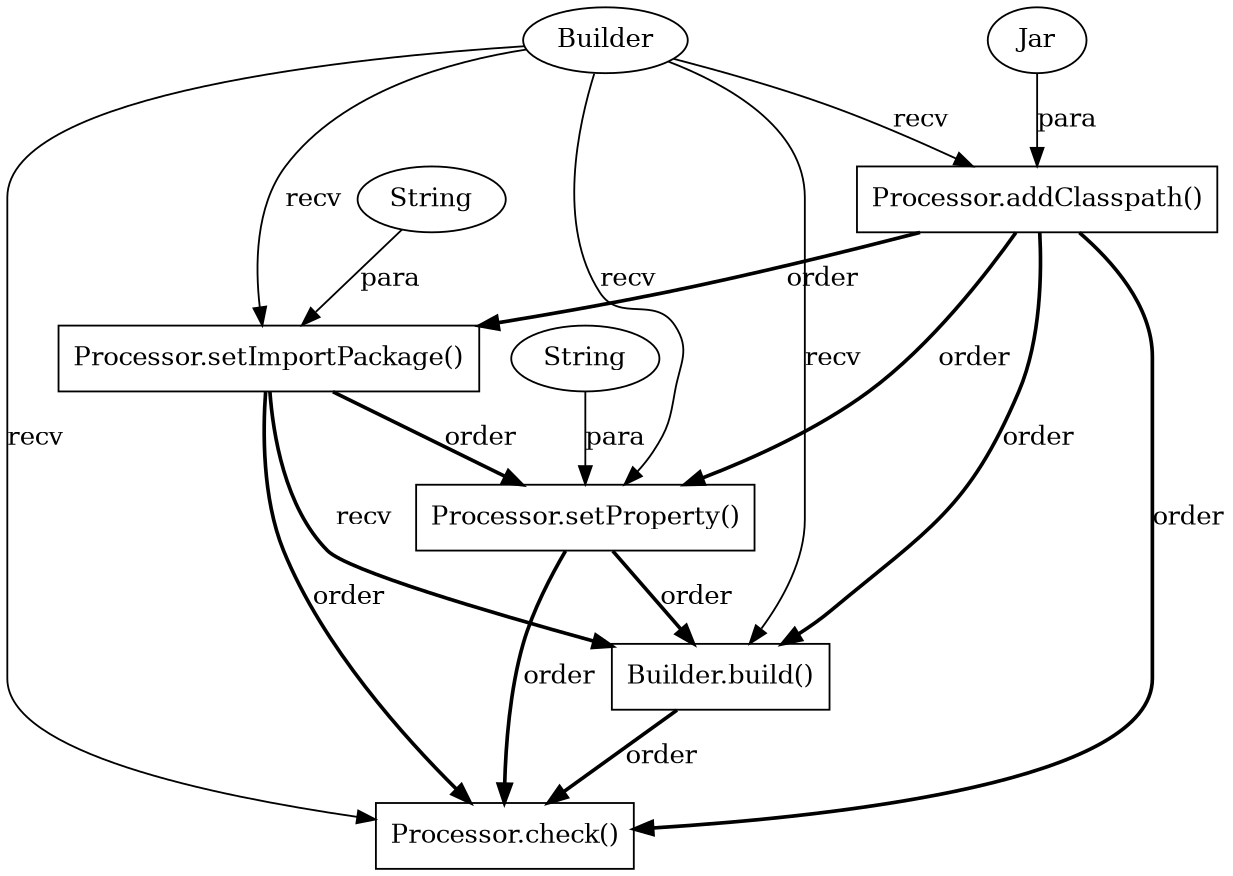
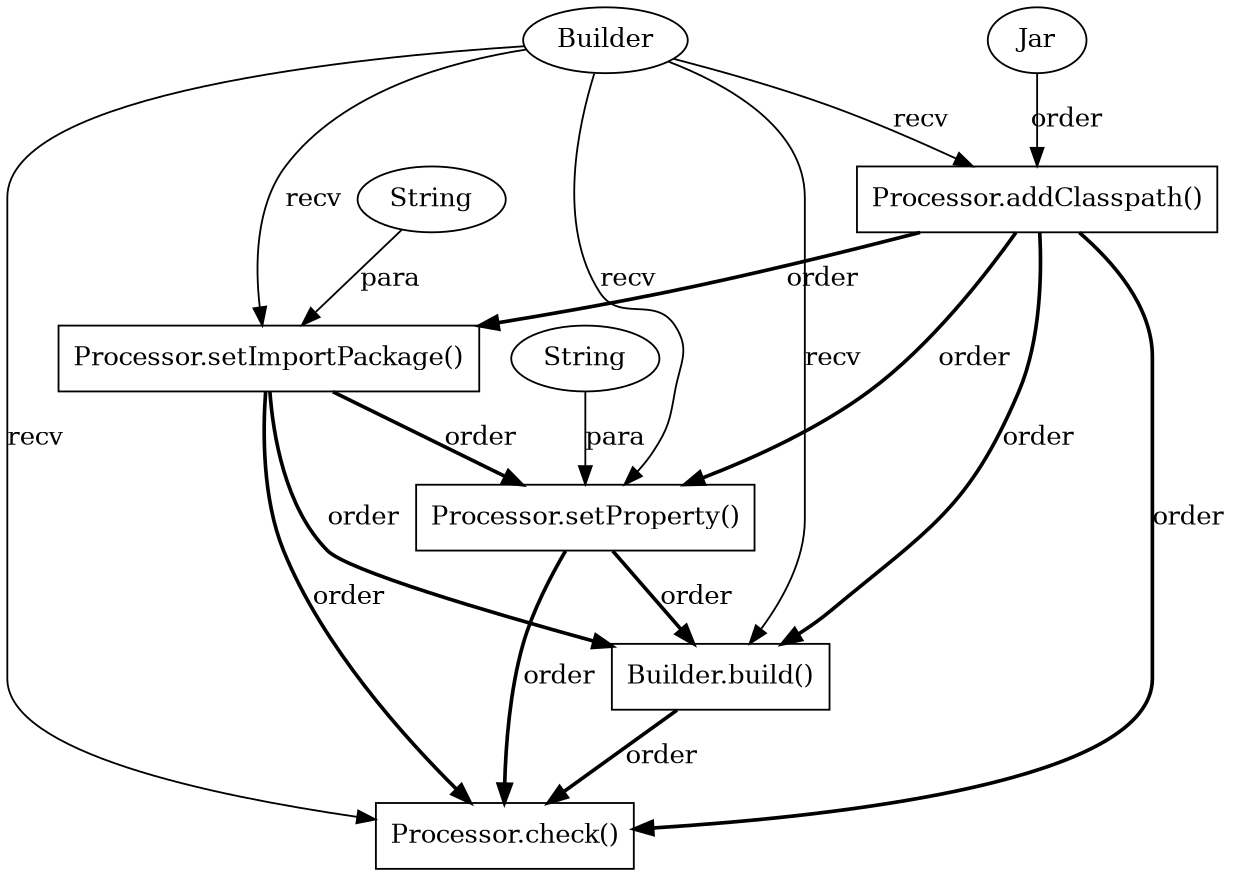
edge "Jar" -> "Processor.addClasspath()": label "para" -> "order"
edge "Processor.setImportPackage()" -> "Builder.build()": label "recv" -> "order"
